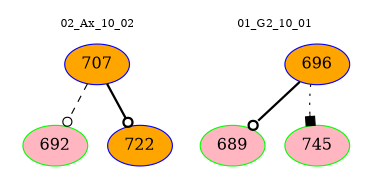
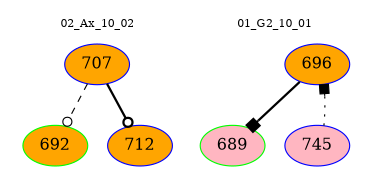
edge "696" -> "745": reversed
edge "696" -> "689": arrowhead odot -> box
node "692": fillcolor lightpink -> orange
node "722": label "722" -> "712"
node "745": color green -> blue
